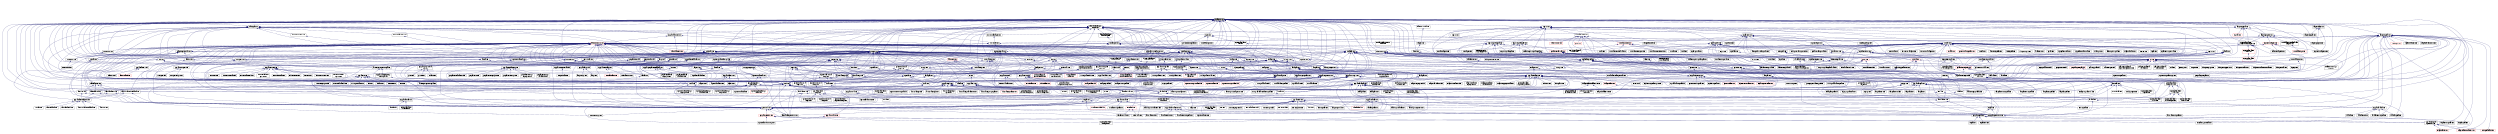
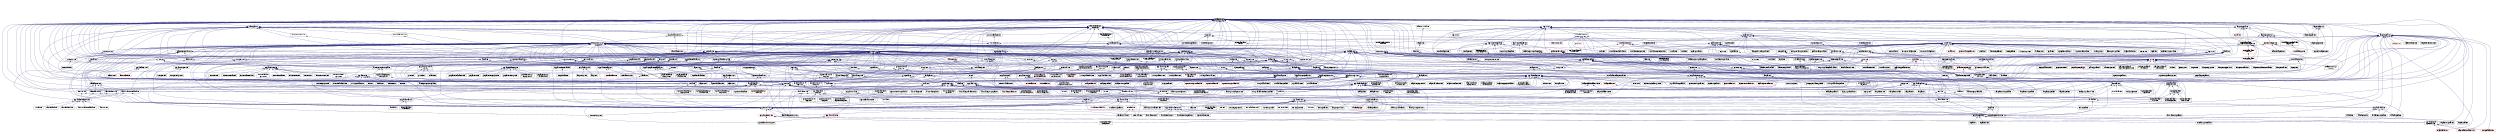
node "segmented_iterator _helpers.target": label "segmented_iterator _helpers.target" -> "segmented_iterator _helpers.hpp"
node "encode_parcels.range": label "encode_parcels.range" -> "encode_parcels.hpp"
node "manage_counter_type.cpp": label "manage_counter_type.cpp" -> "main_counter_type.cpp"
node "addressing_channel.cpp": label "addressing_channel.cpp" -> "addressing_service.cpp"
node "merge_tests.hpp": label "merge_tests.hpp" -> "merge_tests.apply"
